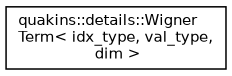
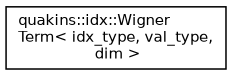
node "quakins::details::Wigner Term< idx_type, val_type, dim >": label "quakins::details::Wigner Term< idx_type, val_type, dim >" -> "quakins::idx::Wigner Term< idx_type, val_type, dim >"
